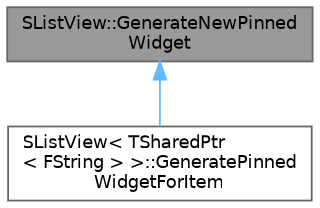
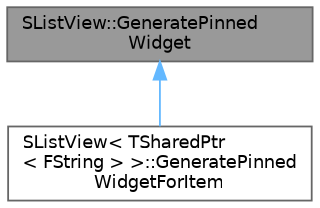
node "SListView::GenerateNewPinned Widget": label "SListView::GenerateNewPinned Widget" -> "SListView::GeneratePinned Widget"
